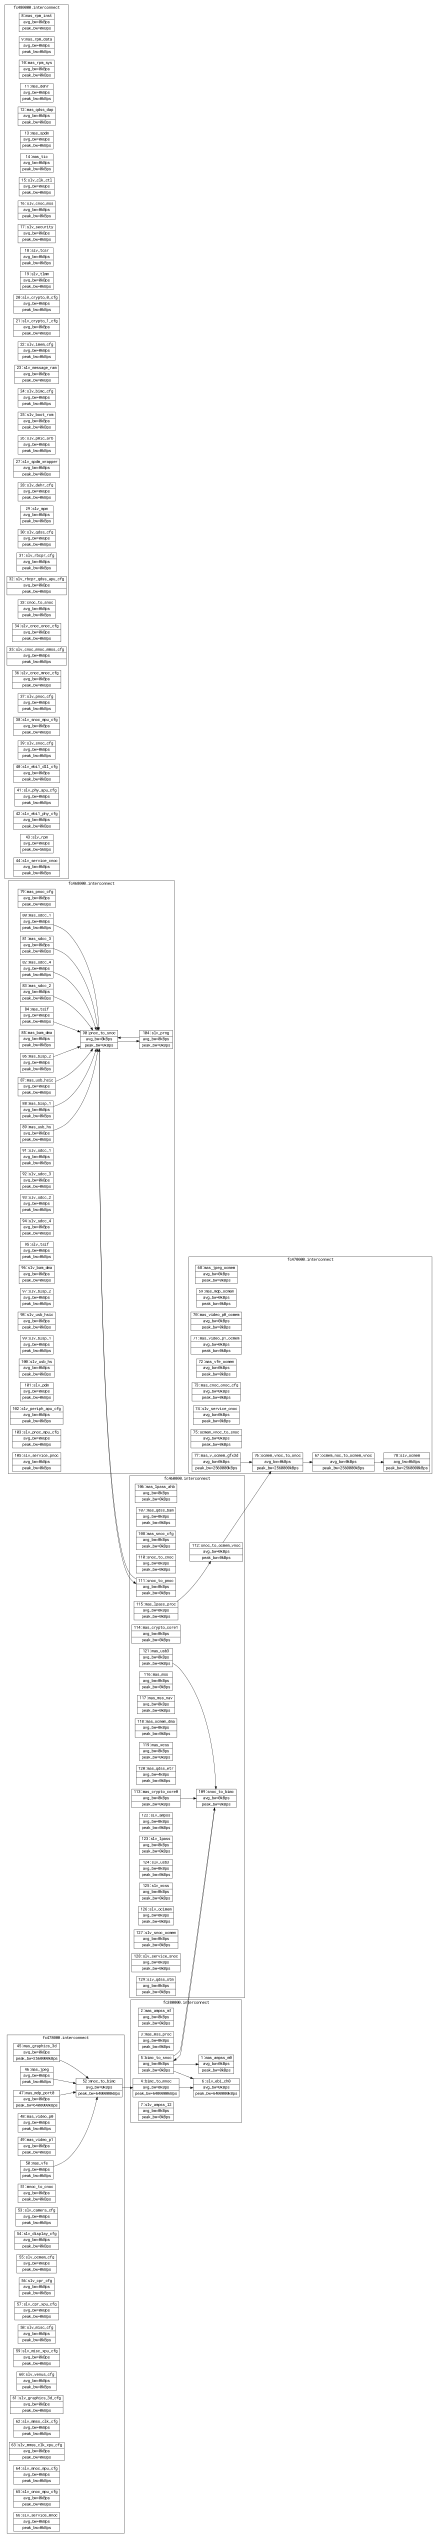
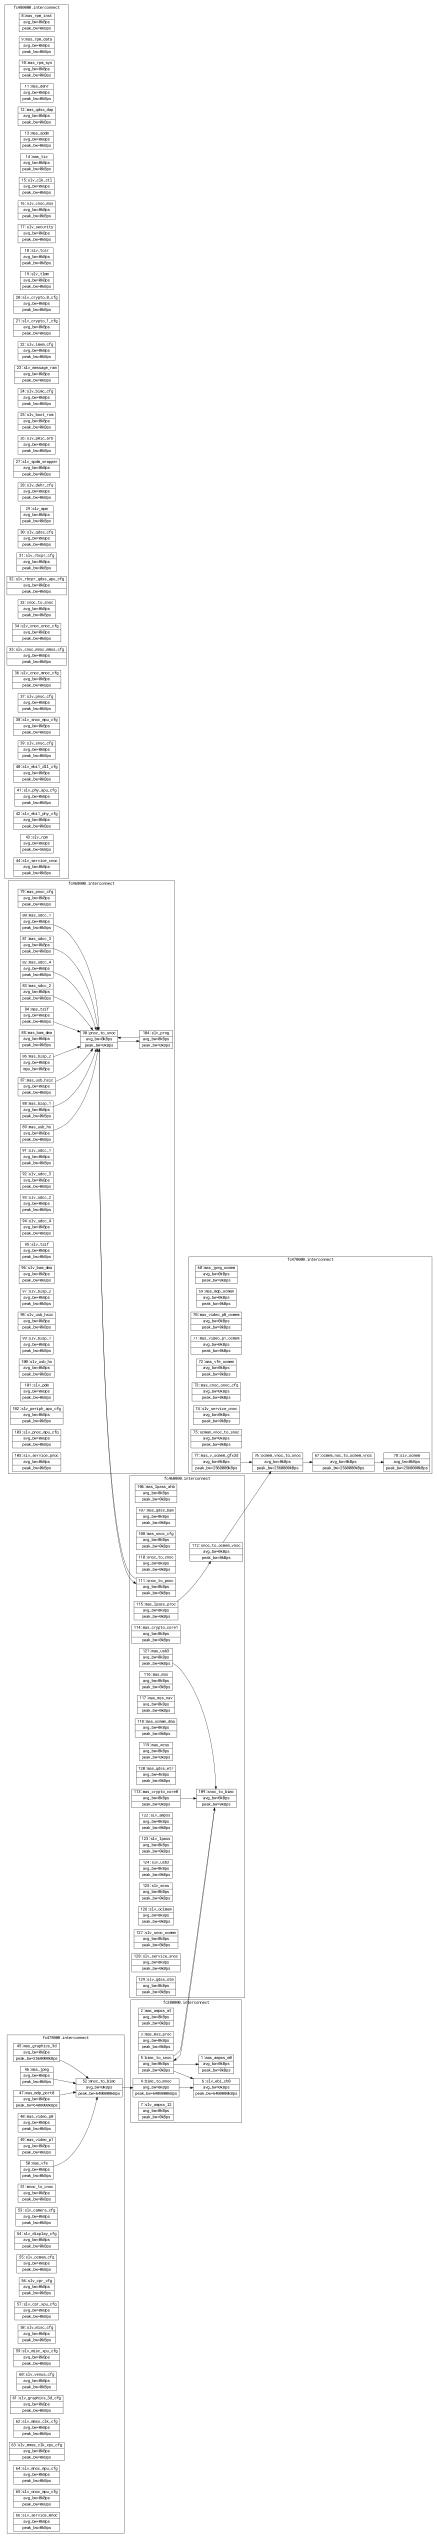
node "86:mas_blsp_2": text "peak_bw=0kBps" -> "mpu_bw=0kBps"
